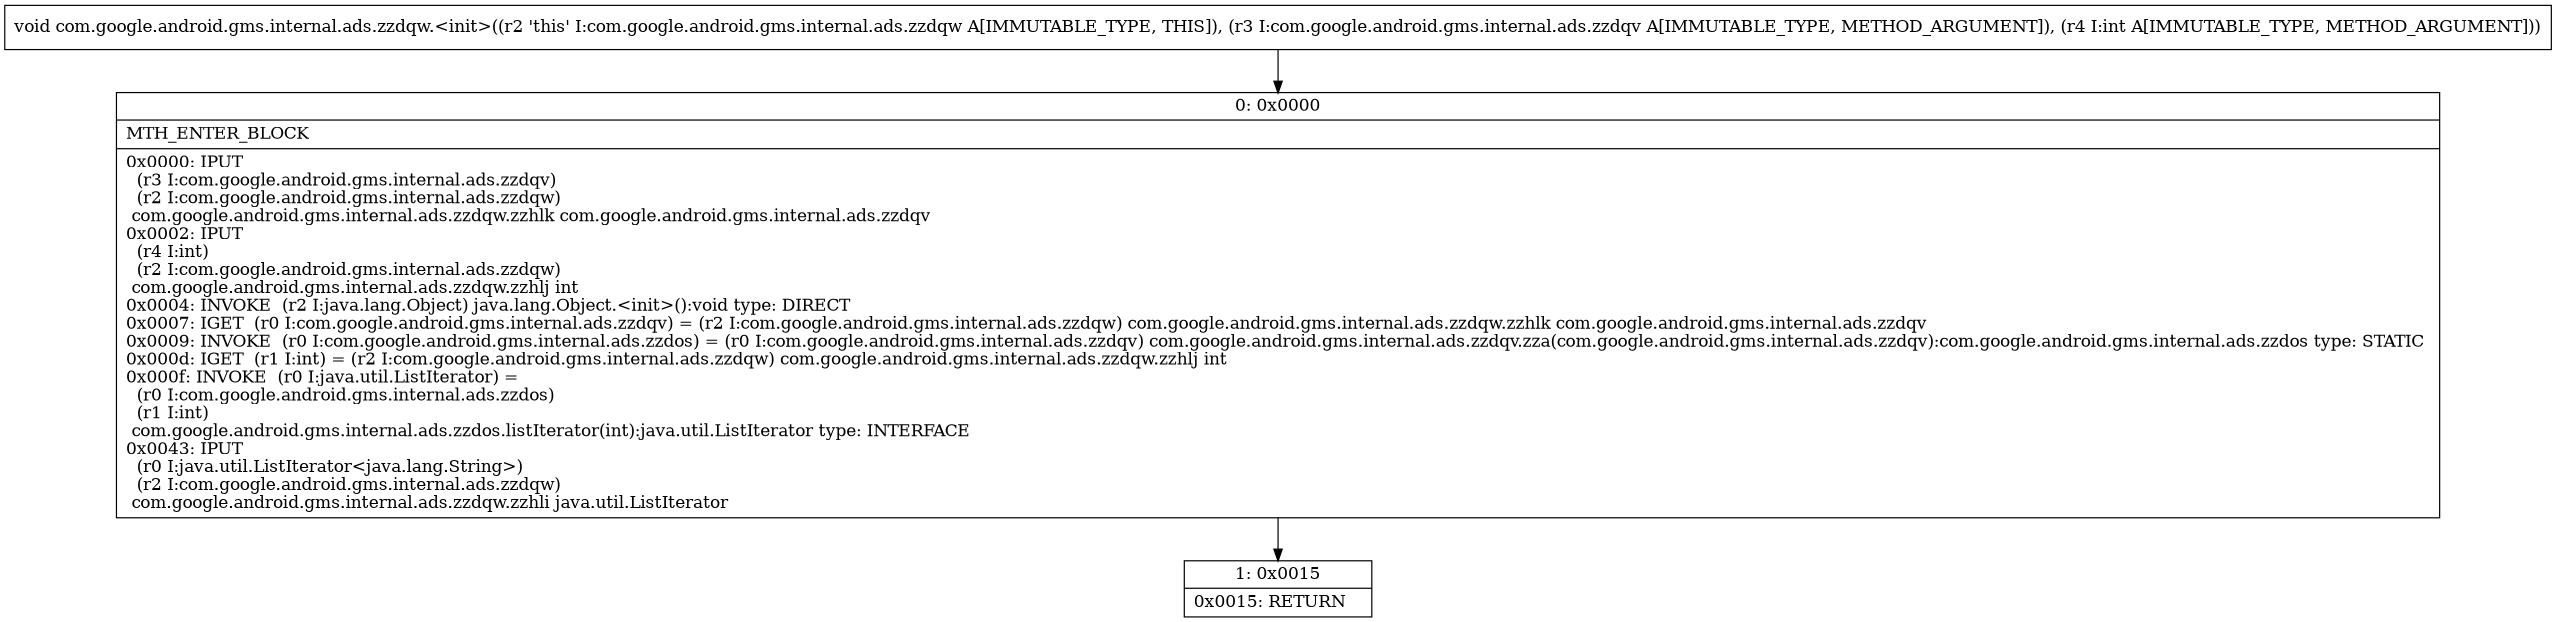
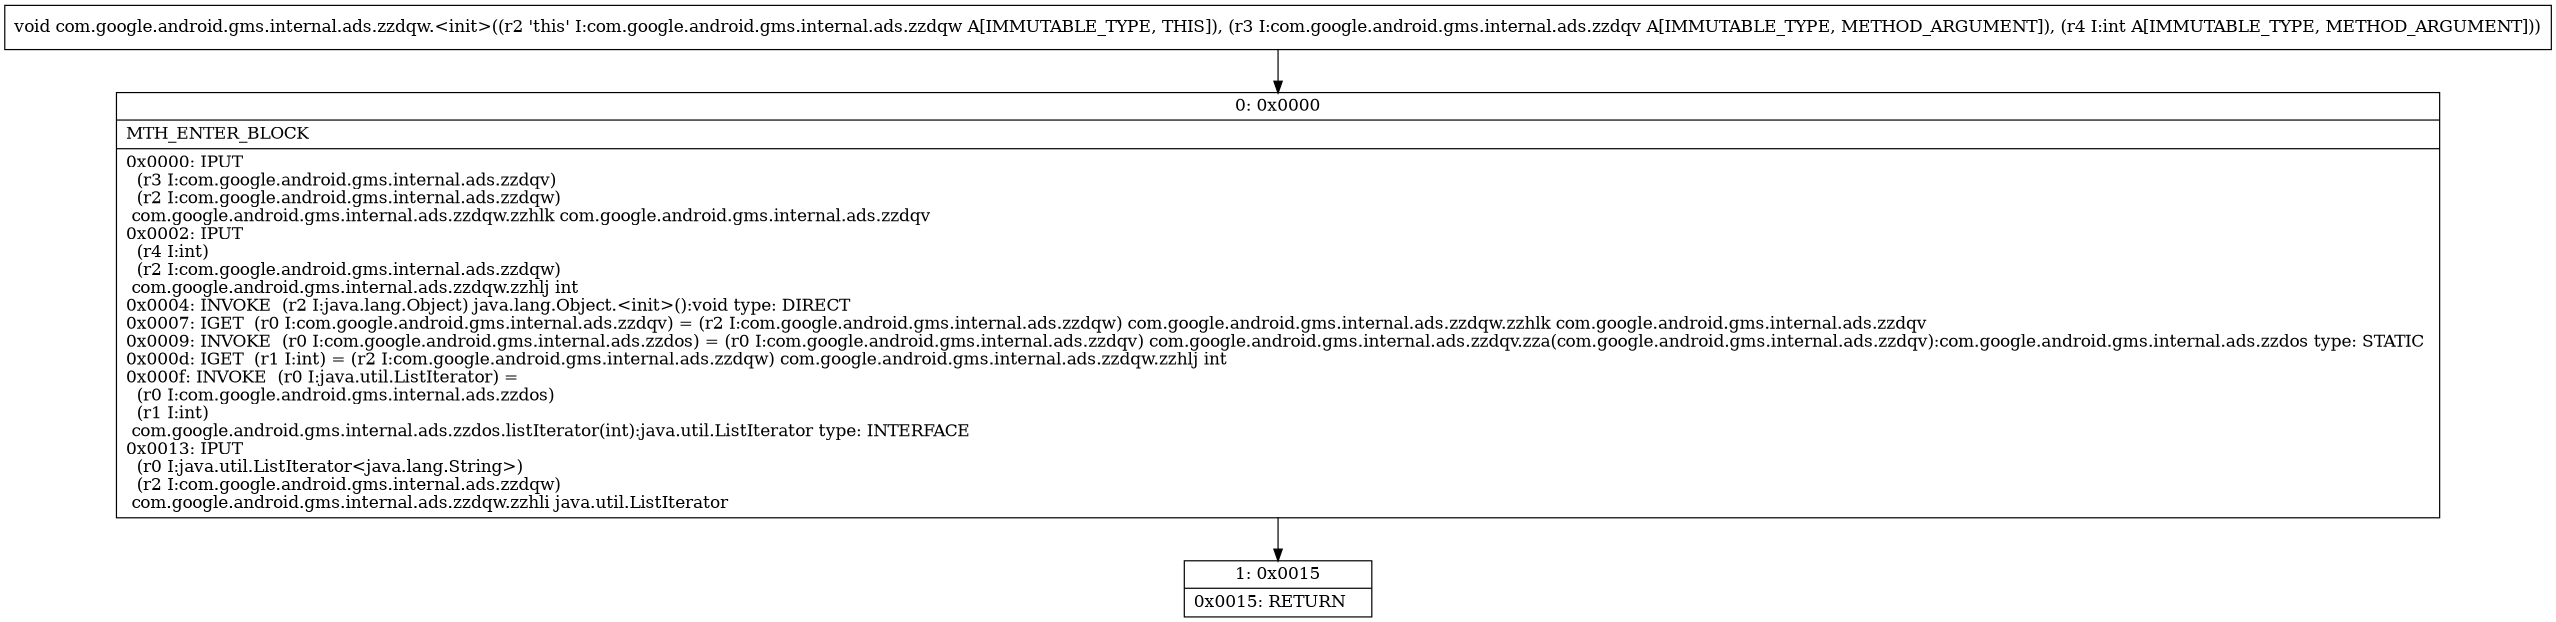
node "0: 0x0000": text "0x0043: IPUT" -> "0x0013: IPUT"
